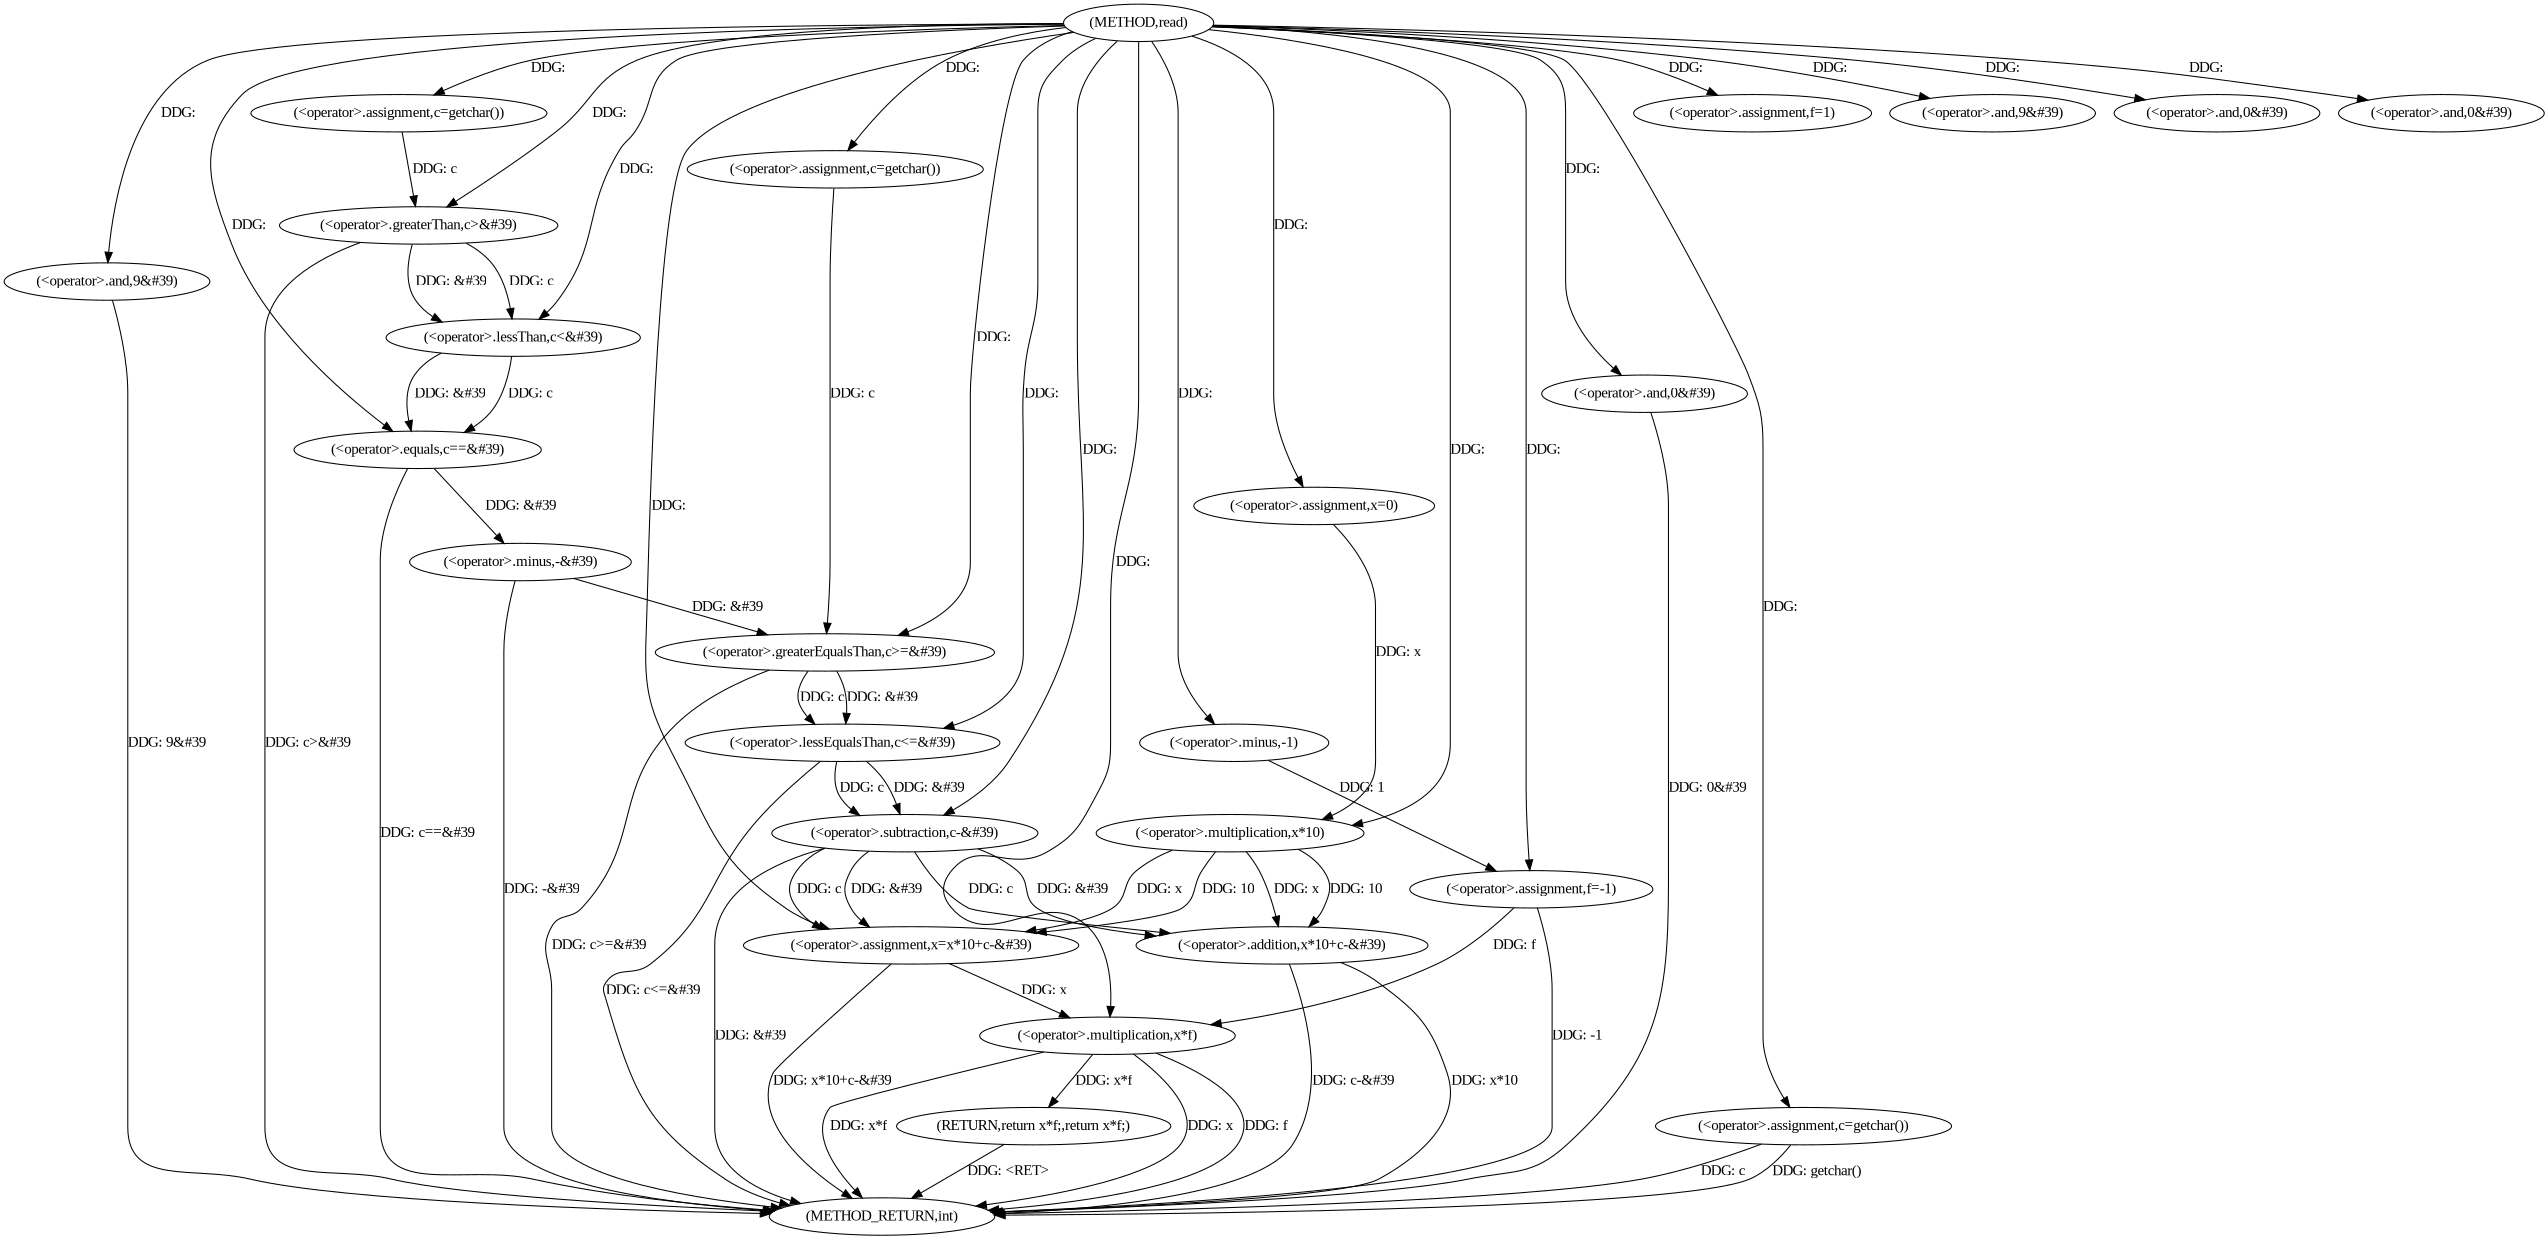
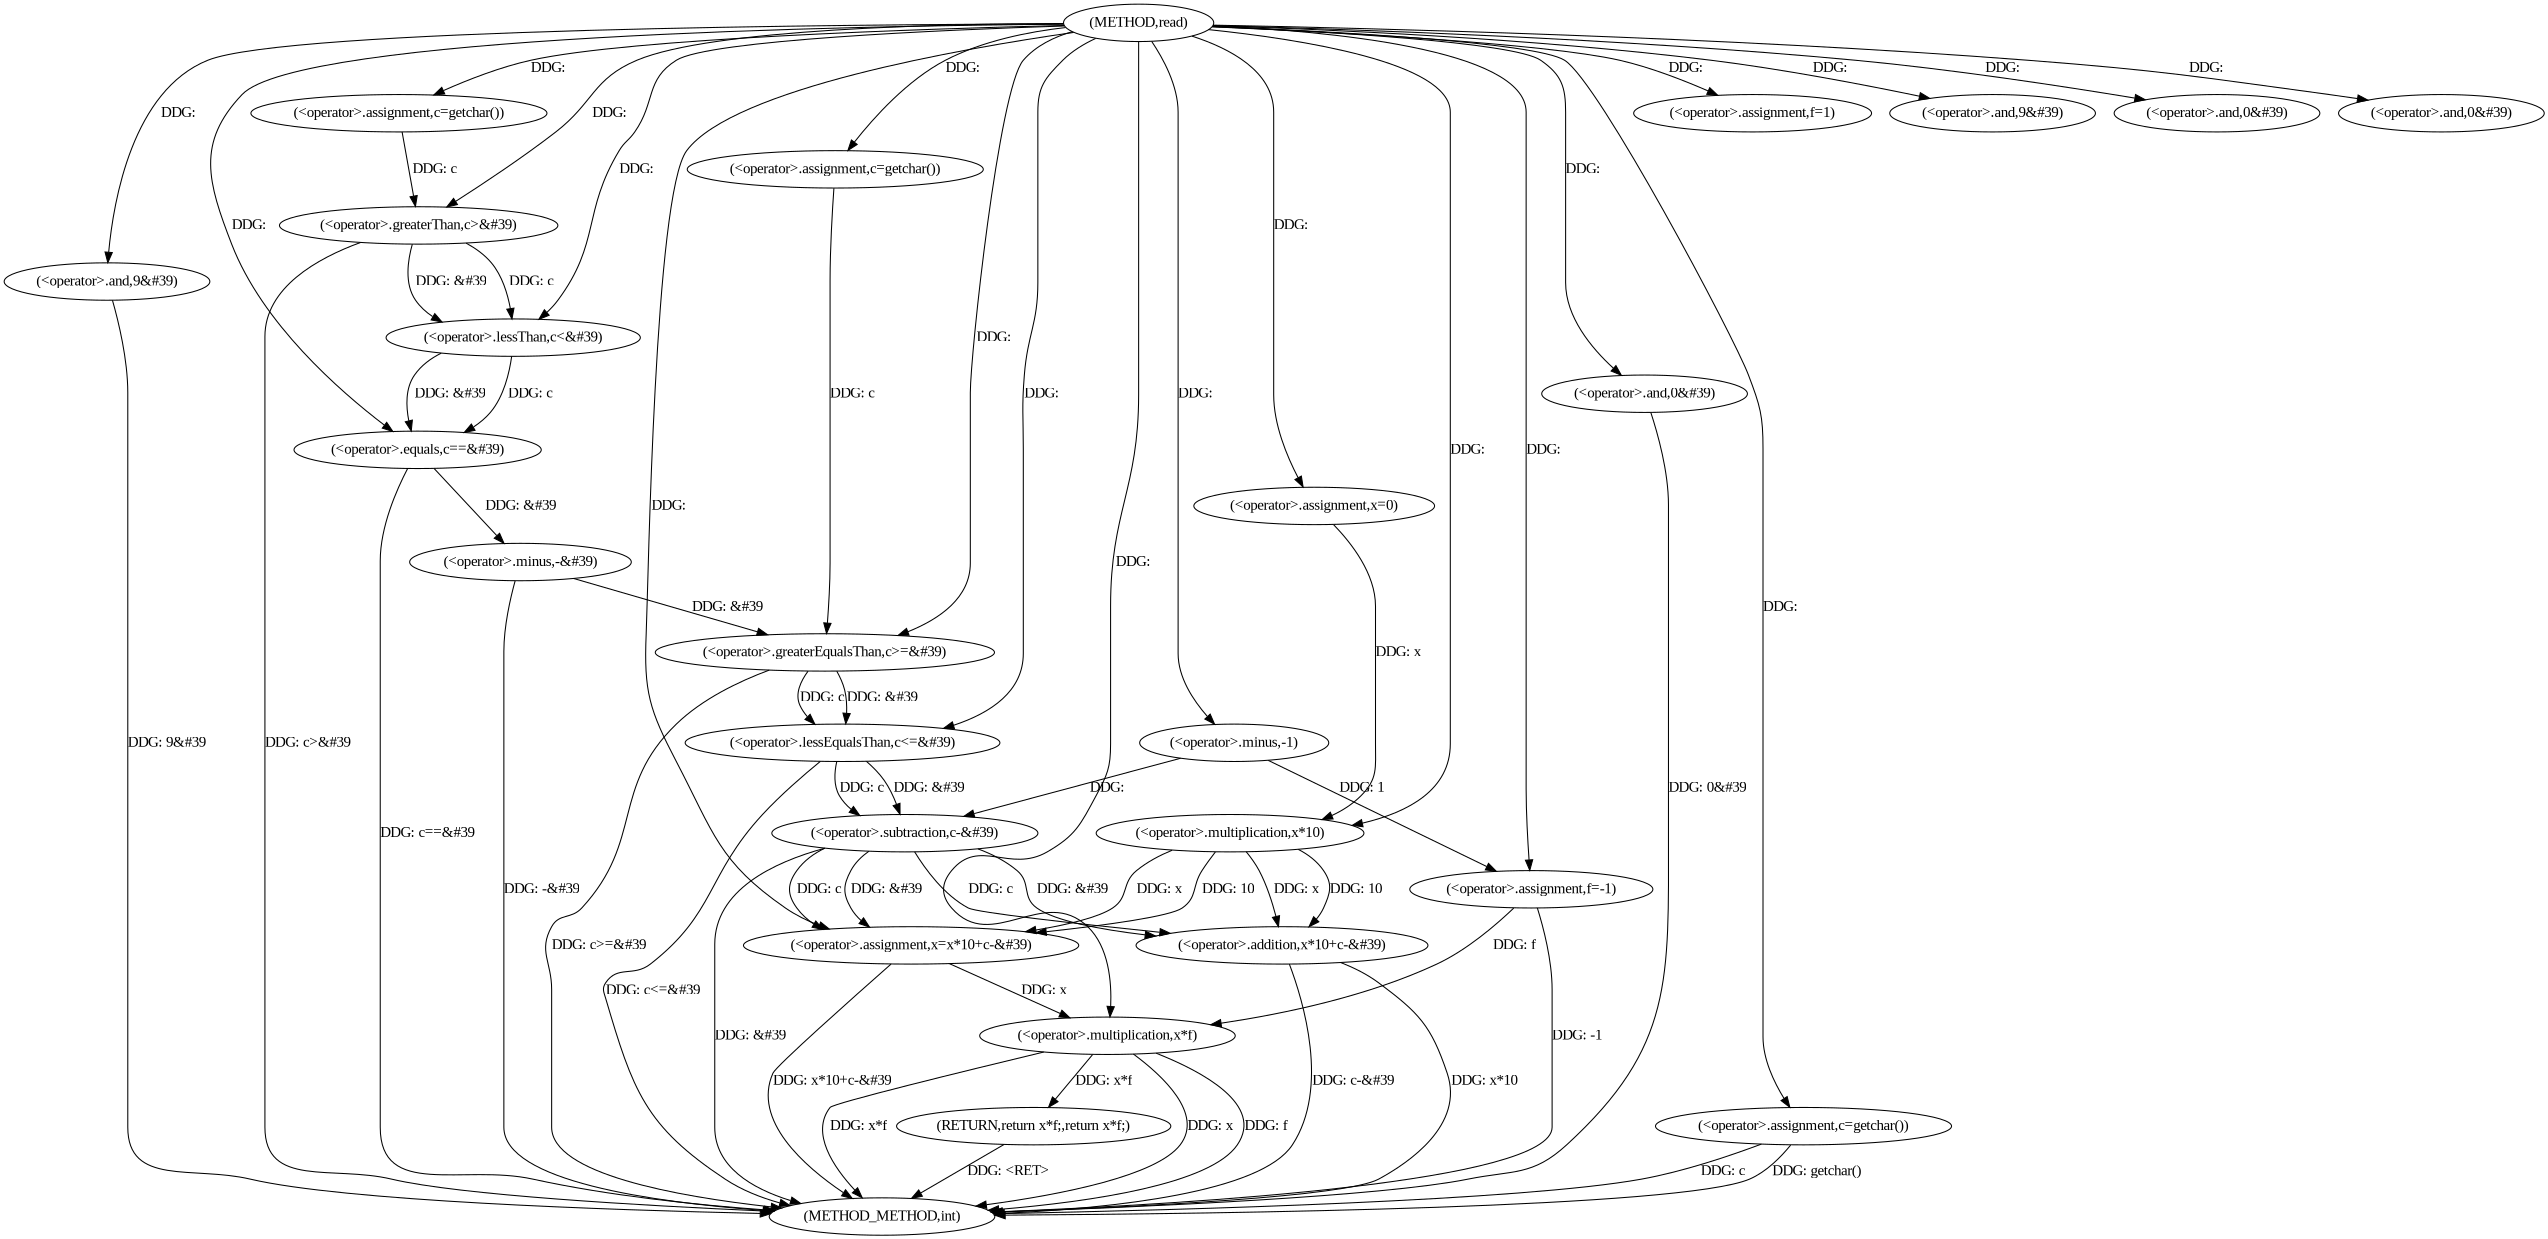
edge "(METHOD,read)" -> "(<operator>.subtraction,c-&#39)": now "(<operator>.minus,-1)" -> "(<operator>.subtraction,c-&#39)"
node "(METHOD_RETURN,int)": label "(METHOD_RETURN,int)" -> "(METHOD_METHOD,int)"
